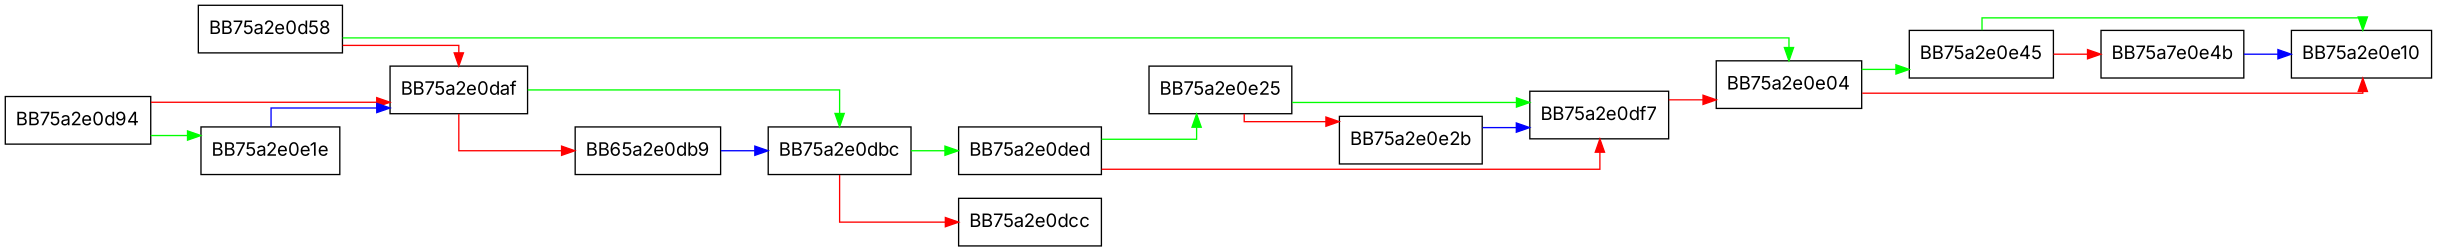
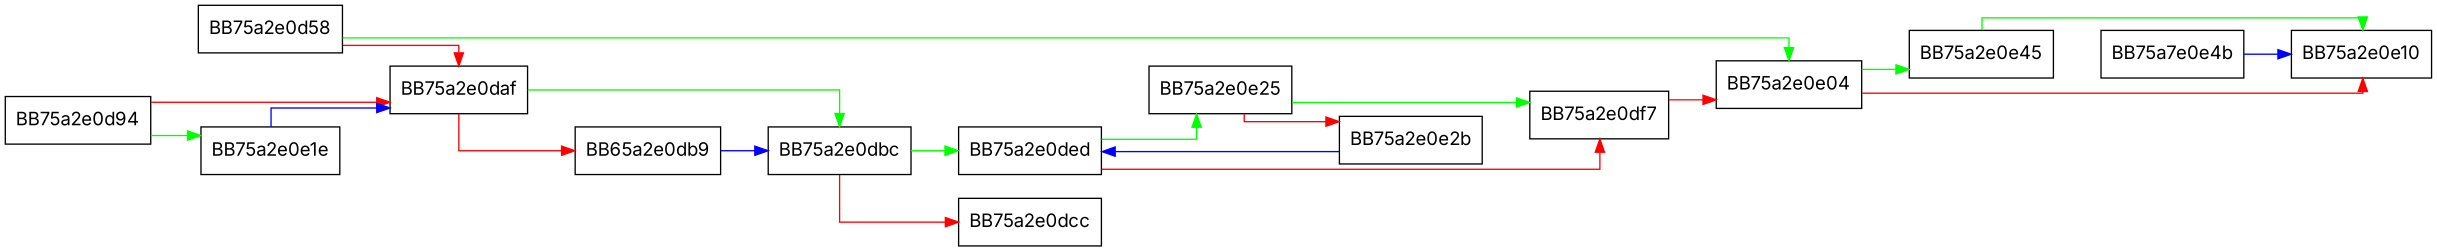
edge "BB75a2e0e45" -> "BB75a7e0e4b": removed
edge "BB75a2e0e2b" -> "BB75a2e0df7": now "BB75a2e0e2b" -> "BB75a2e0ded"
